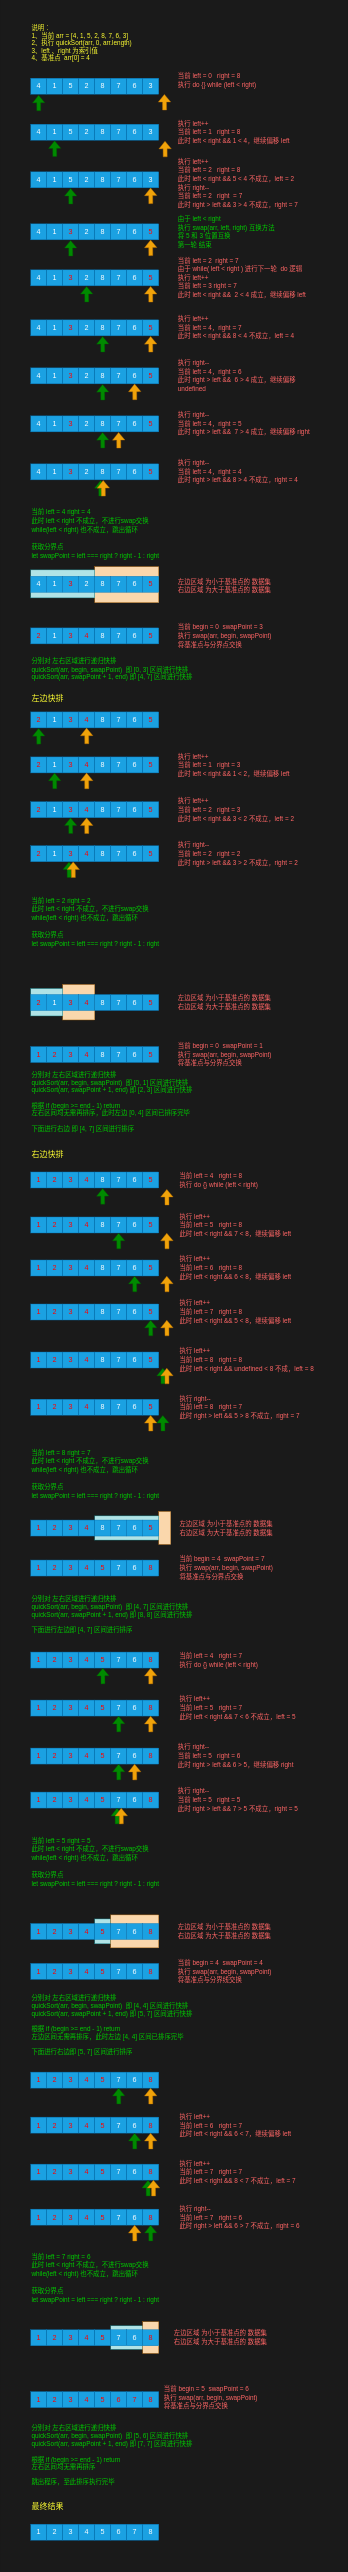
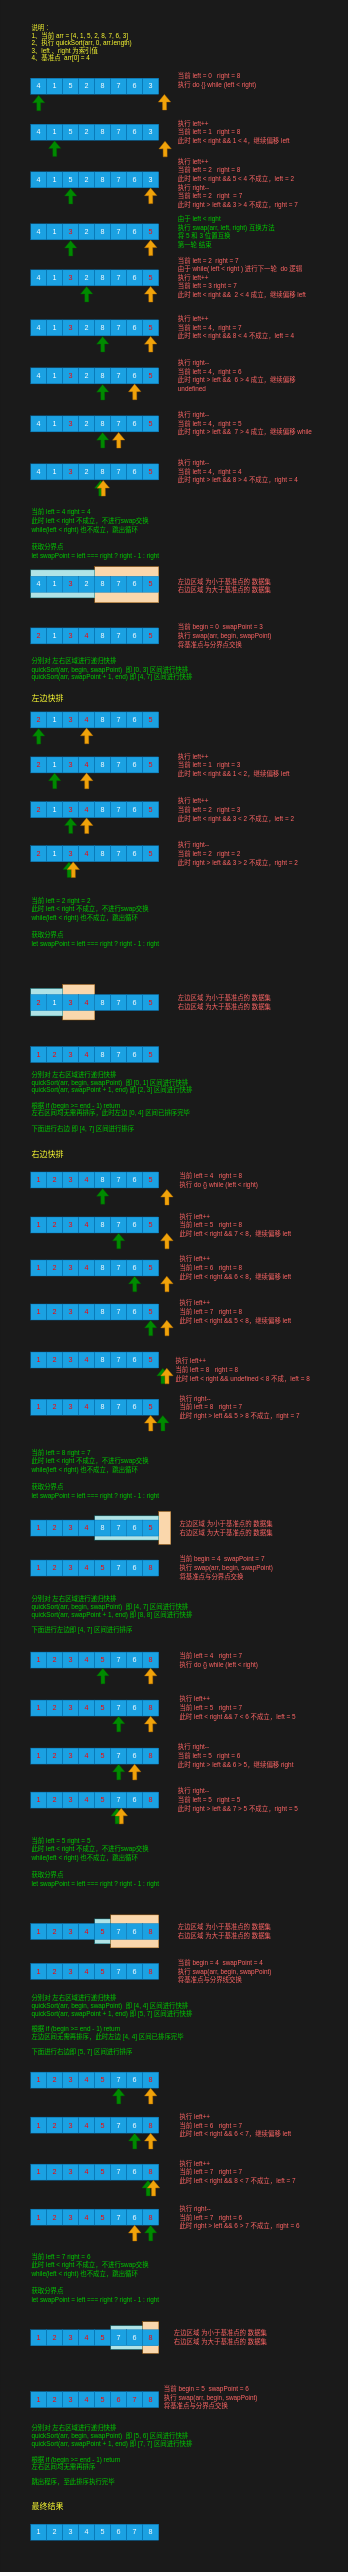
node "执行 right-- 当前 left = 4，right = 5 此时 right > left && 7 > 4 成立，继续偏移 right": label "执行 right-- 当前 left = 4，right = 5 此时 right > left && 7 > 4 成立，继续偏移 right" -> "执行 right-- 当前 left = 4，right = 5 此时 right > left && 7 > 4 成立，继续偏移 while"
node "当前 begin = 0 swapPoint = 1 执行 swap(arr, begin, swapPoint) 将基准点与分界点交换": removed
node "执行 left++当前 left = 8 right = 8此时 left < right && undefined < 8 不成，left = 8": moved (247, 1360) -> (243, 1370)
